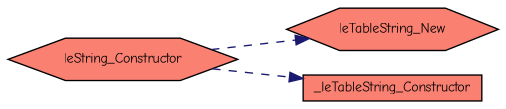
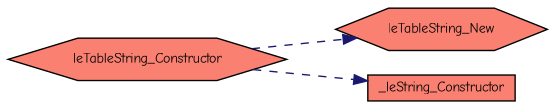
node "leString_Constructor": label "leString_Constructor" -> "leTableString_Constructor"
node "_leTableString_Constructor": label "_leTableString_Constructor" -> "_leString_Constructor"
